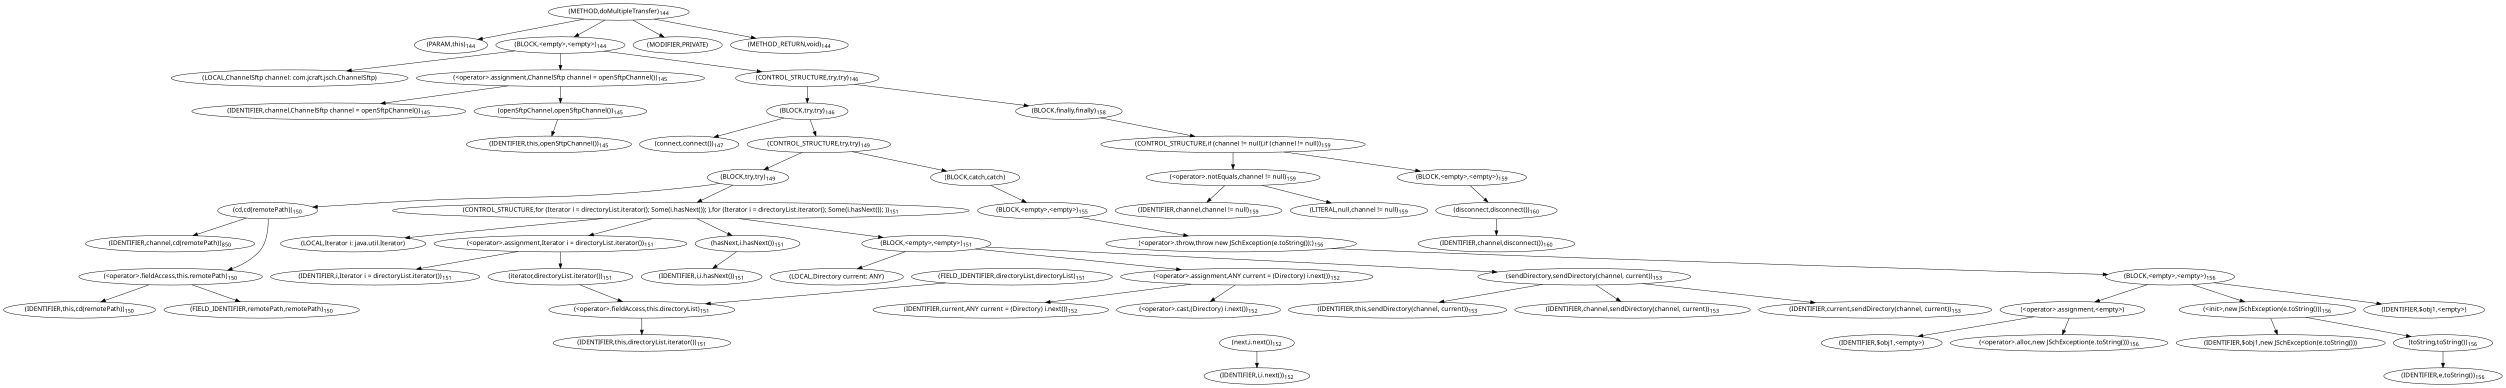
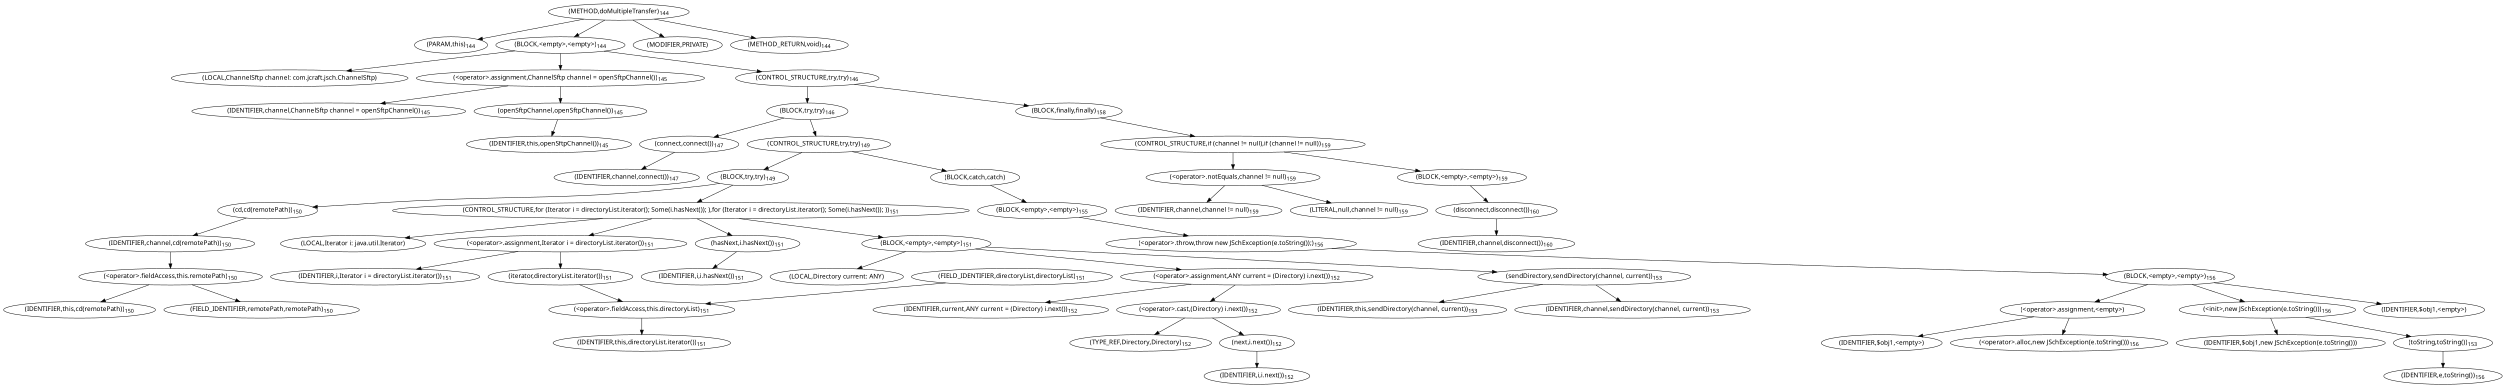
node "(IDENTIFIER,channel,connect())": added
node "(IDENTIFIER,channel,cd(remotePath))": text "850" -> "150"
edge "(cd,cd(remotePath))" -> "(<operator>.fieldAccess,this.remotePath)": now "(IDENTIFIER,channel,cd(remotePath))" -> "(<operator>.fieldAccess,this.remotePath)"
node "(IDENTIFIER,current,sendDirectory(channel, current))": removed
edge "(<operator>.cast,(Directory) i.next())" -> "(next,i.next())": added
node "(toString,toString())": text "156" -> "153"
node "(TYPE_REF,Directory,Directory)": added
